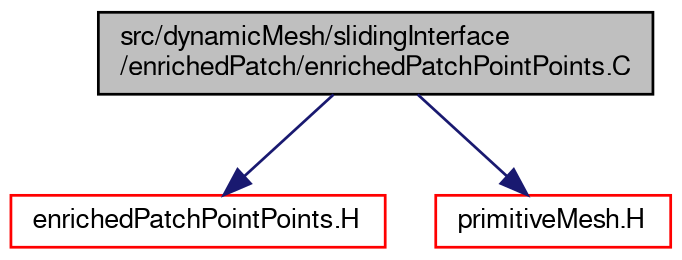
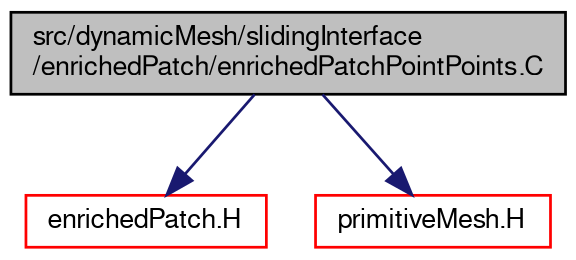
node "enrichedPatchPointPoints.H": label "enrichedPatchPointPoints.H" -> "enrichedPatch.H"
